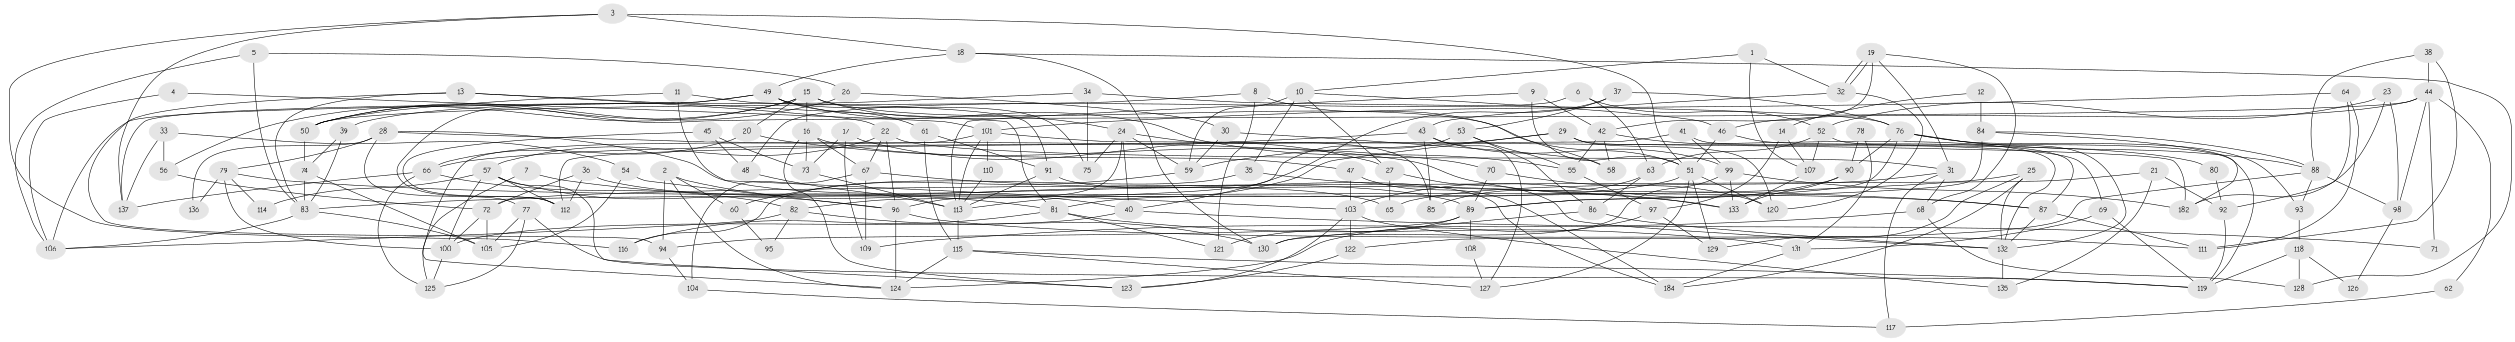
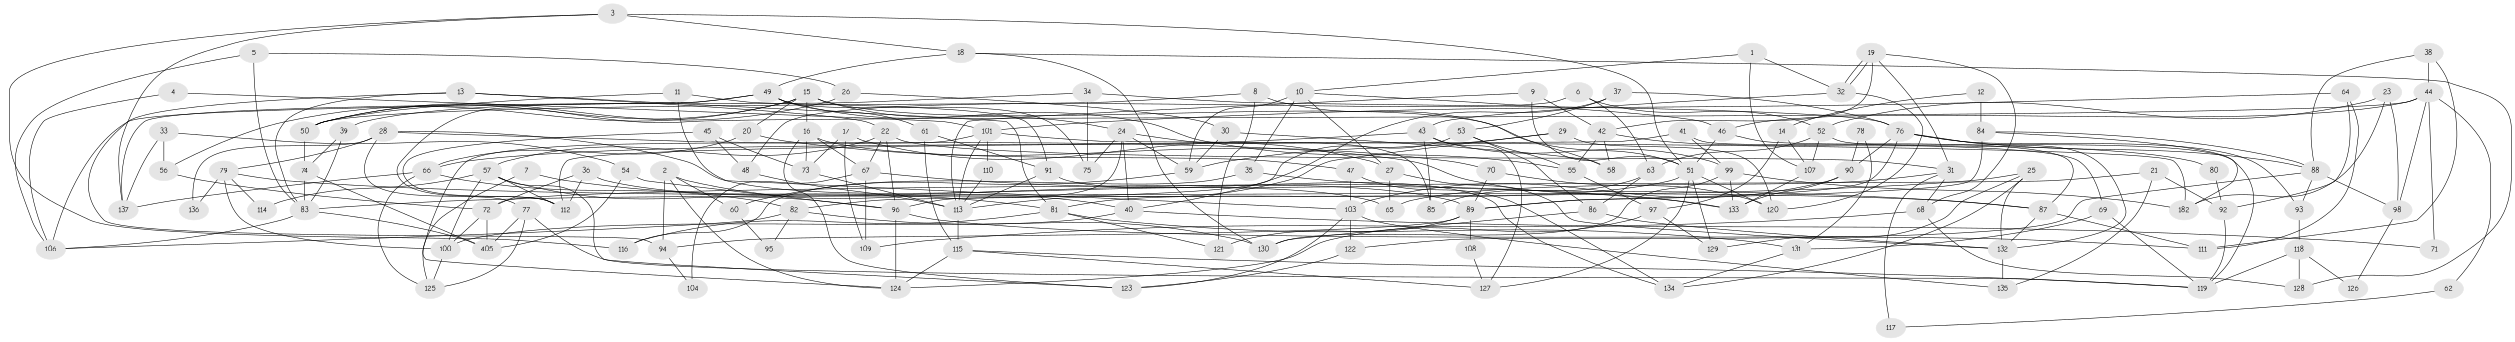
edge "29" -- "132": removed
node "105": label "105" -> "405"
node "184": label "184" -> "134"
edge "104" -- "117": removed
